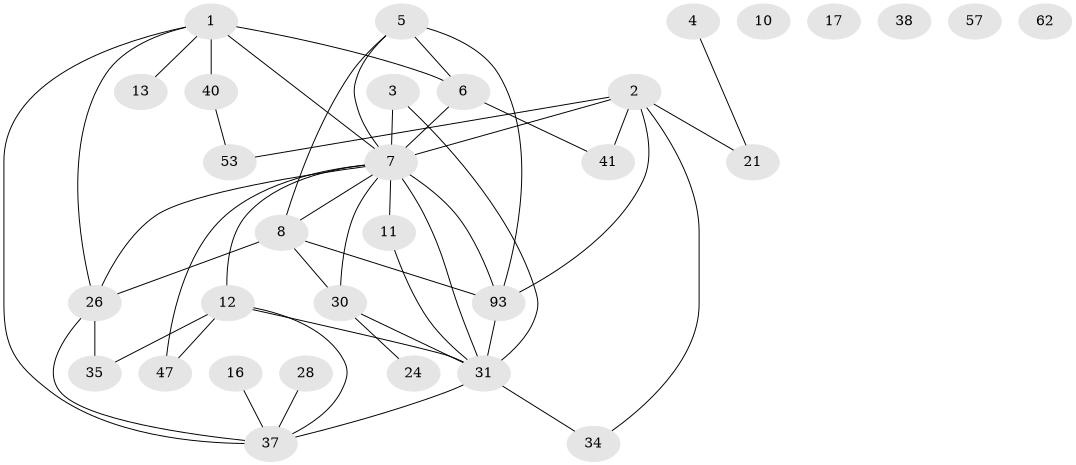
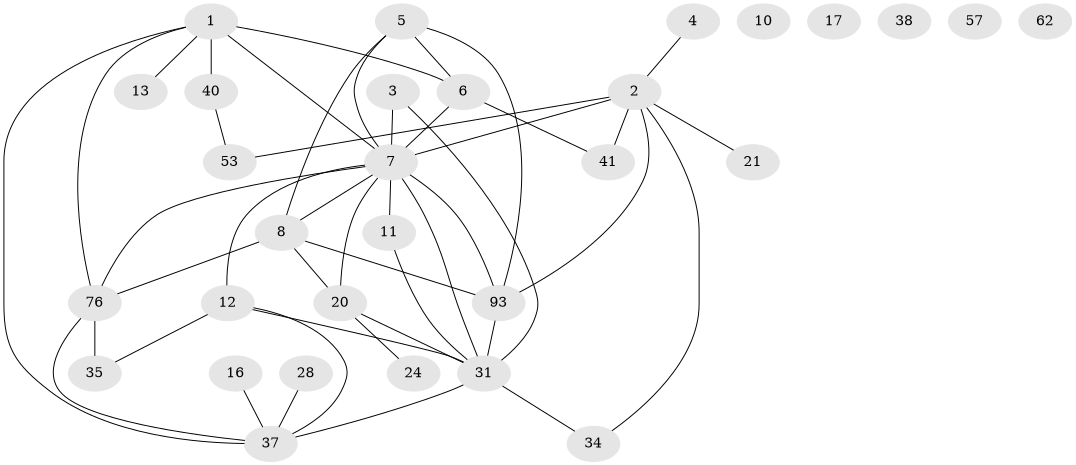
edge "4" -- "21": now "4" -- "2"
node "26": label "26" -> "76"
node "30": label "30" -> "20"
node "47": removed
